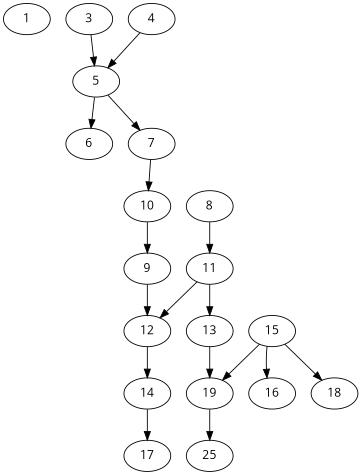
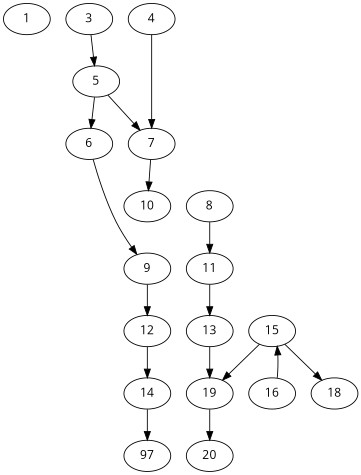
edge "4" -> "5": now "4" -> "7"
edge "10" -> "9": now "6" -> "9"
edge "11" -> "12": removed
edge "15" -> "16": reversed
node "17": label "17" -> "97"
node "25": label "25" -> "20"
